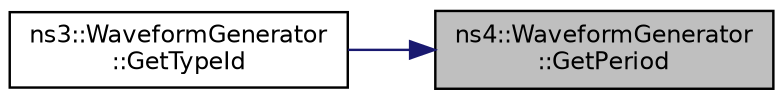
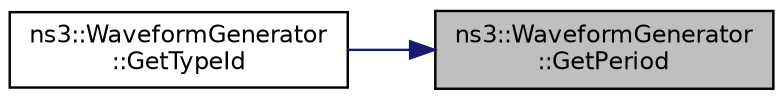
node "ns4::WaveformGenerator ::GetPeriod": label "ns4::WaveformGenerator ::GetPeriod" -> "ns3::WaveformGenerator ::GetPeriod"
